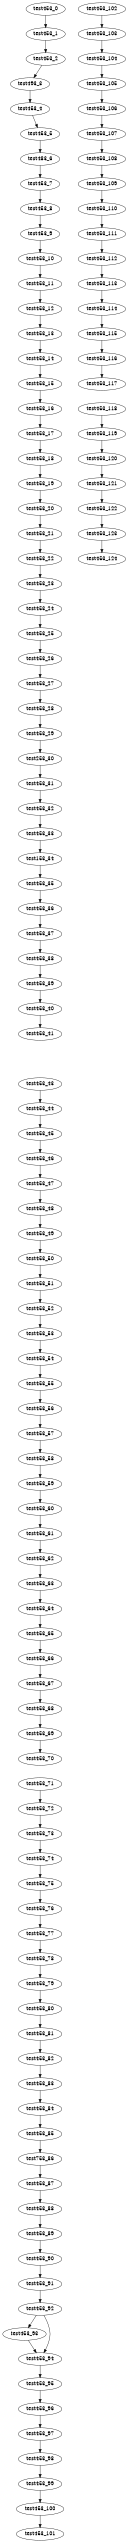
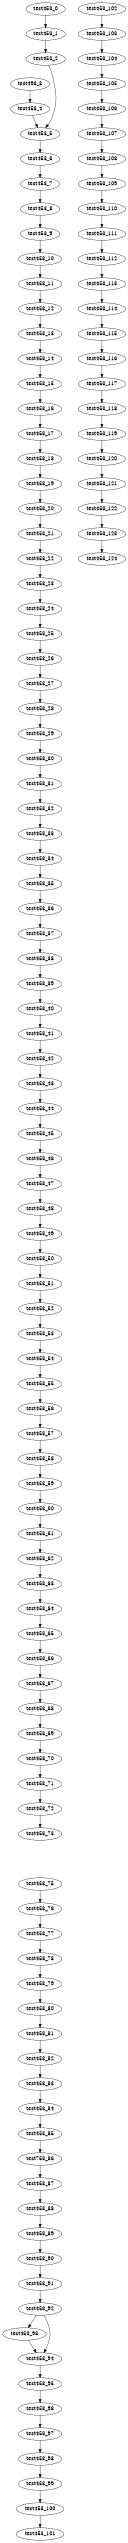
edge "test453_2" -> "test493_3": now "test453_2" -> "test453_5"
node "test483_6": label "test483_6" -> "test453_6"
edge "test453_117" -> "test453_118": added
node "test253_30": label "test253_30" -> "test453_30"
node "test153_34": label "test153_34" -> "test453_34"
node "test453_42": added
edge "test453_70" -> "test453_71": added
node "test453_74": removed
